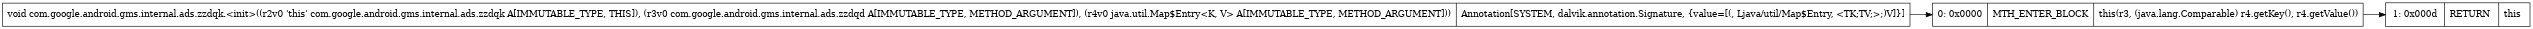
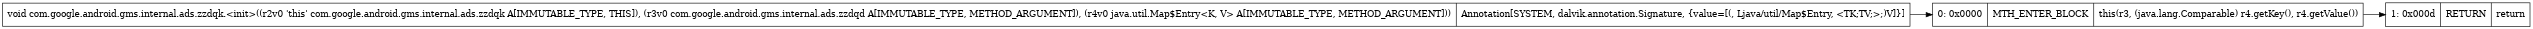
node "1: 0x000d": text "this" -> "return"
